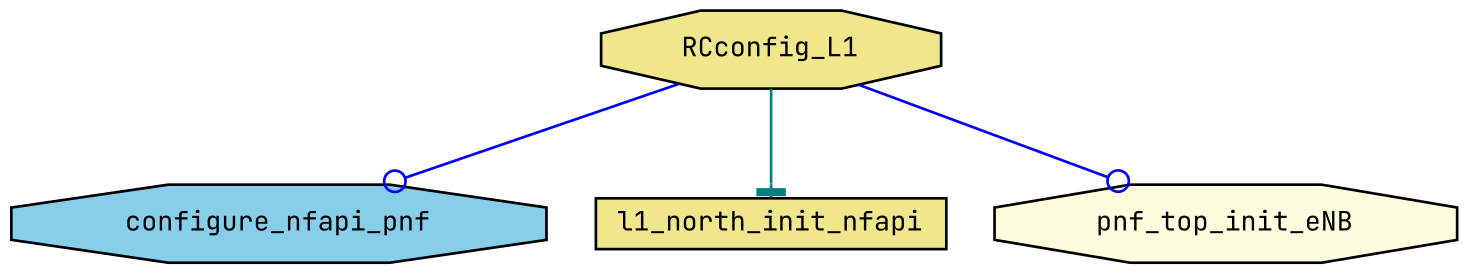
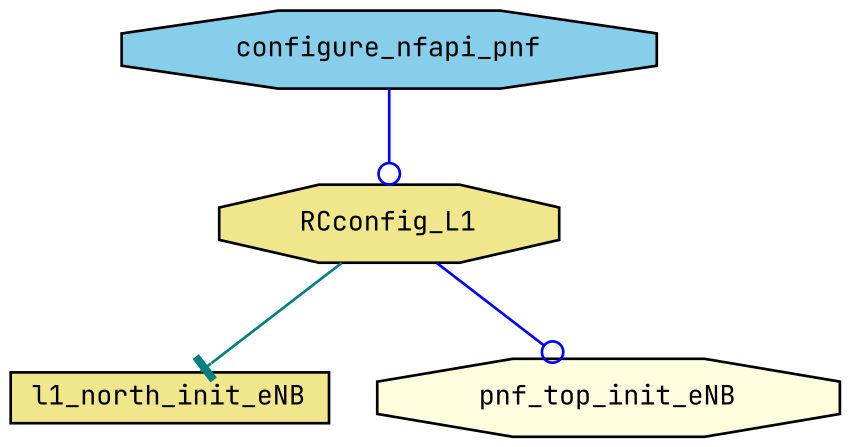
edge "RCconfig_L1" -> "configure_nfapi_pnf": reversed
node "l1_north_init_nfapi": label "l1_north_init_nfapi" -> "l1_north_init_eNB"
